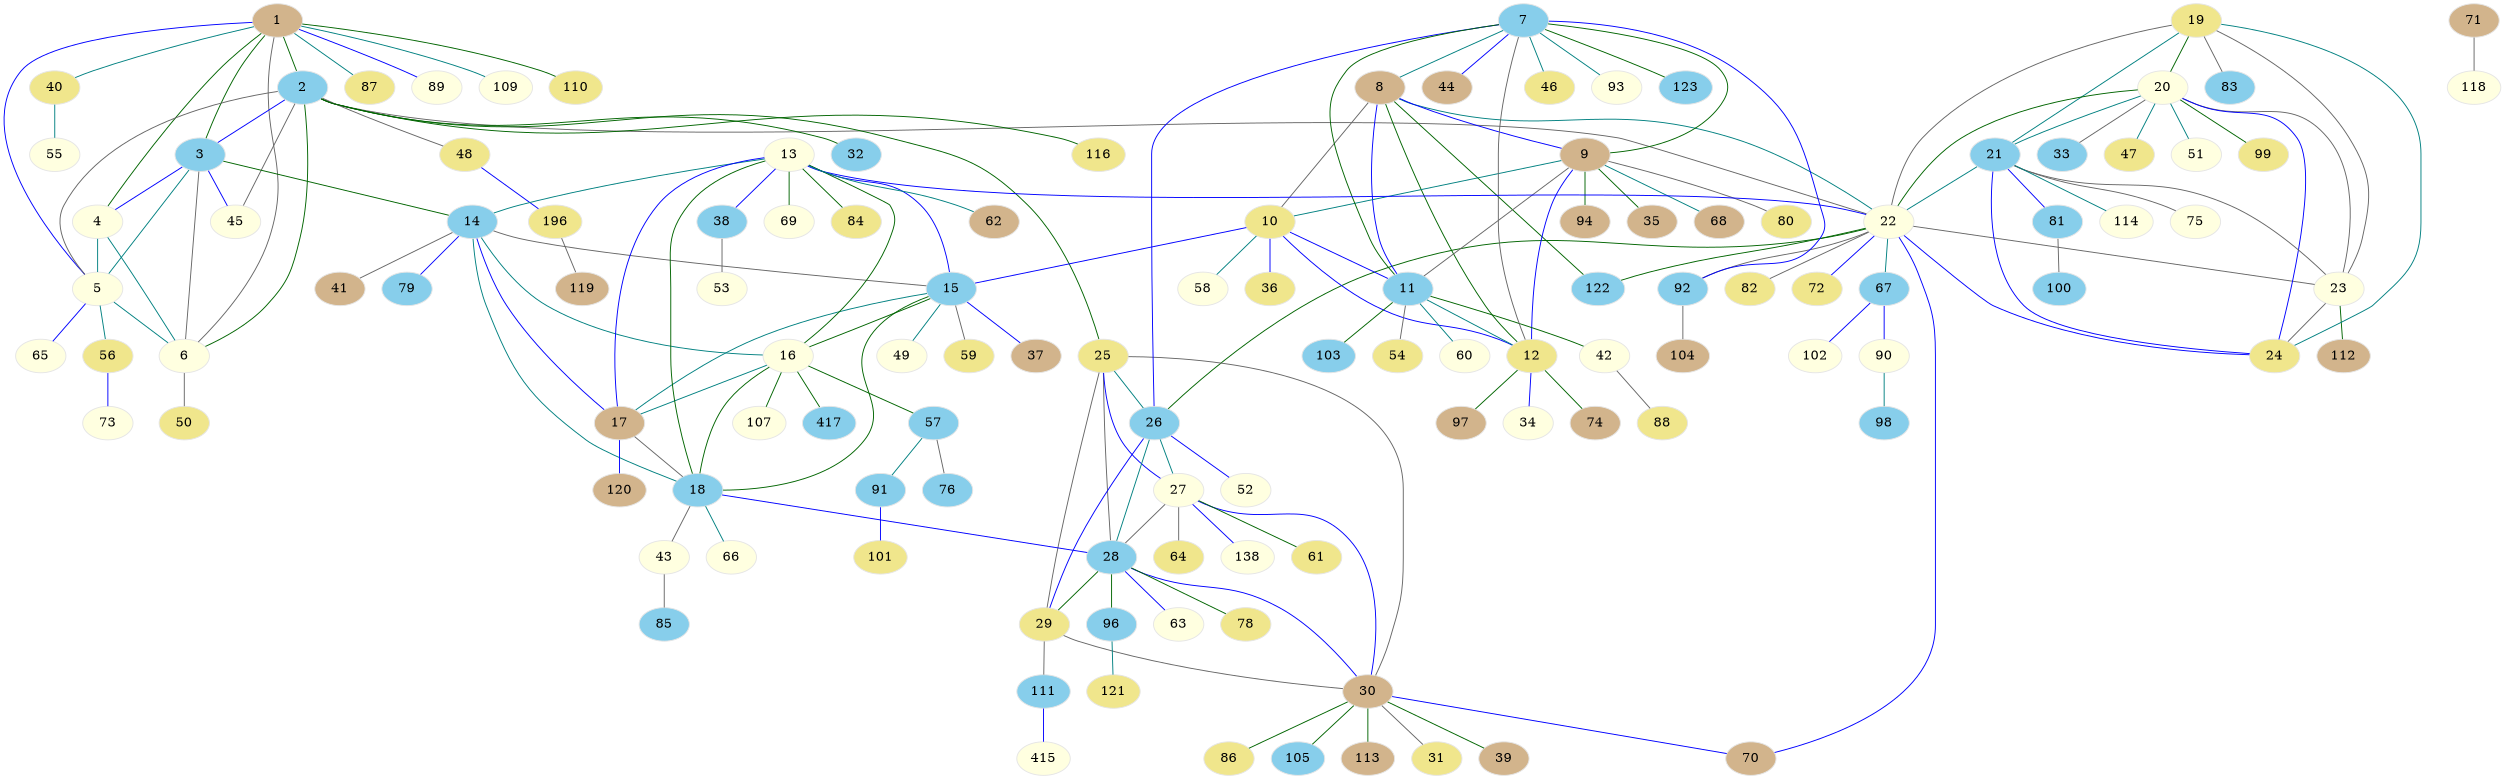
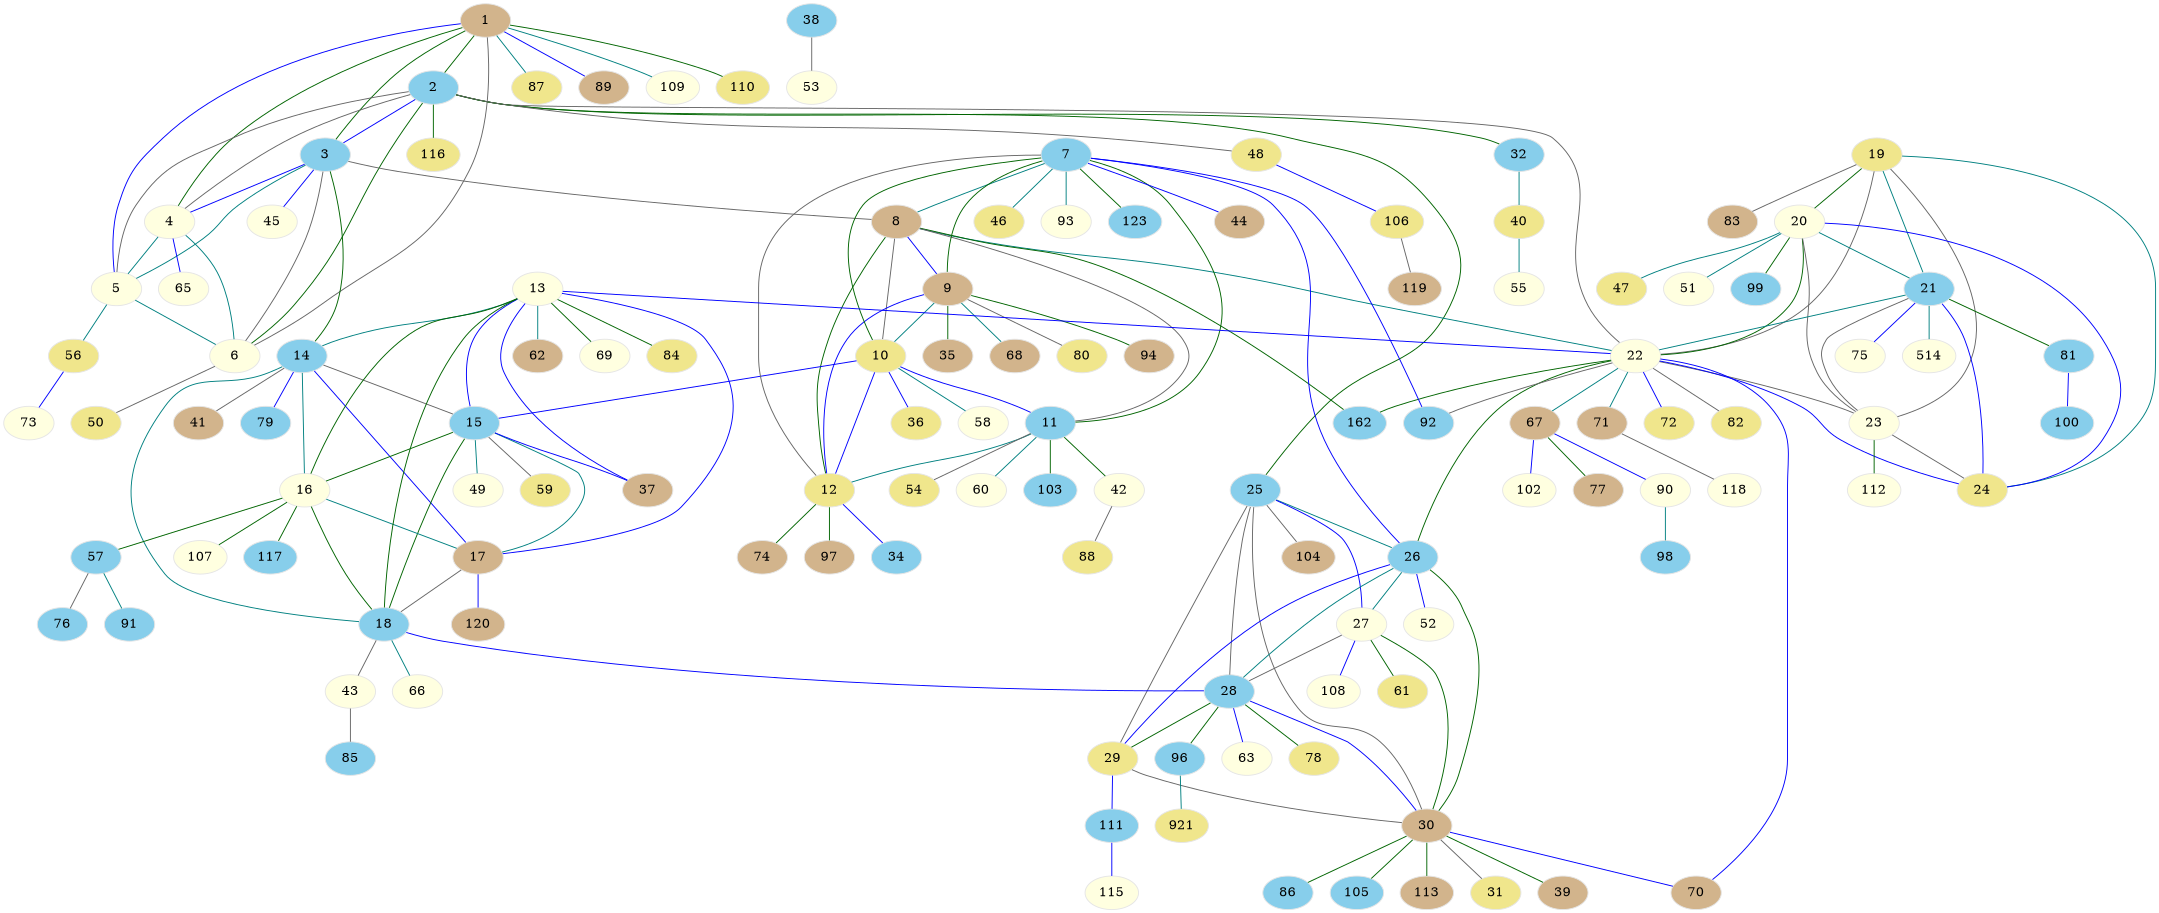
edge "1" -- "40": now "32" -- "40"
node "89": fillcolor lightyellow -> tan
node "83": fillcolor skyblue -> tan
edge "2" -- "45": now "2" -- "4"
node "33": removed
node "99": fillcolor khaki -> skyblue
edge "8" -- "11": color blue -> gray40
edge "13" -- "38": now "13" -- "37"
edge "21" -- "81": color blue -> darkgreen
edge "21" -- "75": color gray40 -> blue
edge "7" -- "10": added
edge "3" -- "8": added
node "196": label "196" -> "106"
node "114": label "114" -> "514"
edge "9" -- "11": removed
edge "81" -- "100": color gray40 -> blue
node "122": label "122" -> "162"
node "67": fillcolor skyblue -> tan
edge "5" -- "65": now "4" -- "65"
edge "92" -- "104": now "25" -- "104"
node "25": fillcolor khaki -> skyblue
node "112": fillcolor tan -> lightyellow
edge "22" -- "71": added
node "417": label "417" -> "117"
node "34": fillcolor lightyellow -> skyblue
node "77": added
edge "27" -- "30": color blue -> darkgreen
node "101": removed
node "64": removed
node "138": label "138" -> "108"
edge "29" -- "111": color gray40 -> blue
edge "26" -- "30": added
node "121": label "121" -> "921"
node "415": label "415" -> "115"
node "86": fillcolor khaki -> skyblue
